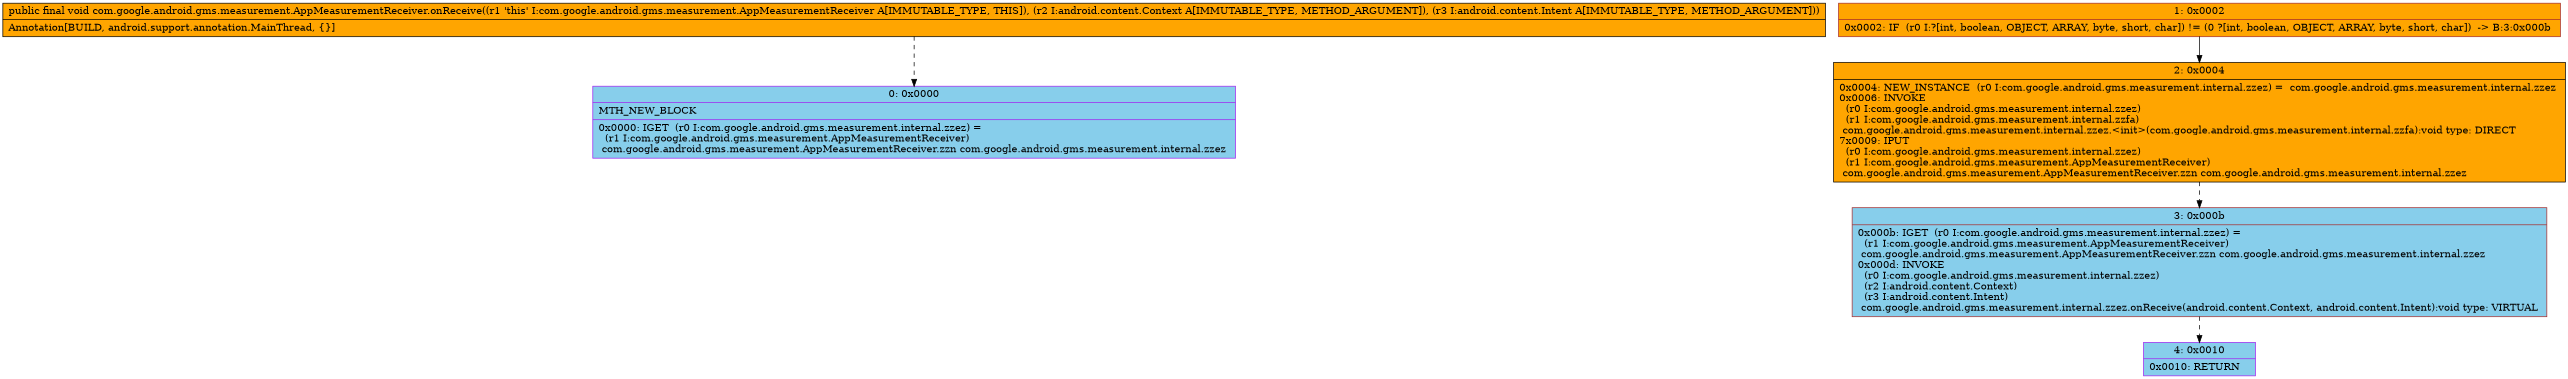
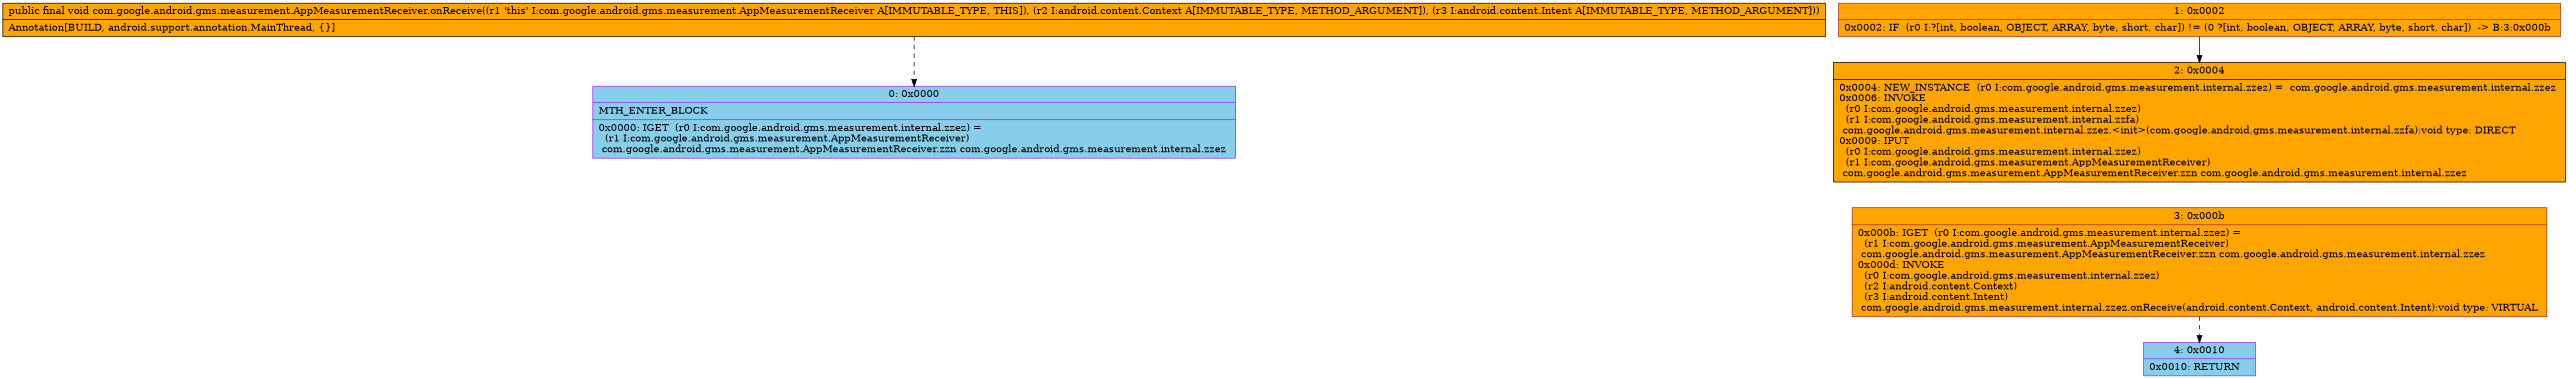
node "0: 0x0000": text "MTH_NEW_BLOCK" -> "MTH_ENTER_BLOCK"
node "2: 0x0004": text "7x0009: IPUT" -> "0x0009: IPUT"
edge "2: 0x0004" -> "3: 0x000b": removed
node "3: 0x000b": fillcolor skyblue -> orange
